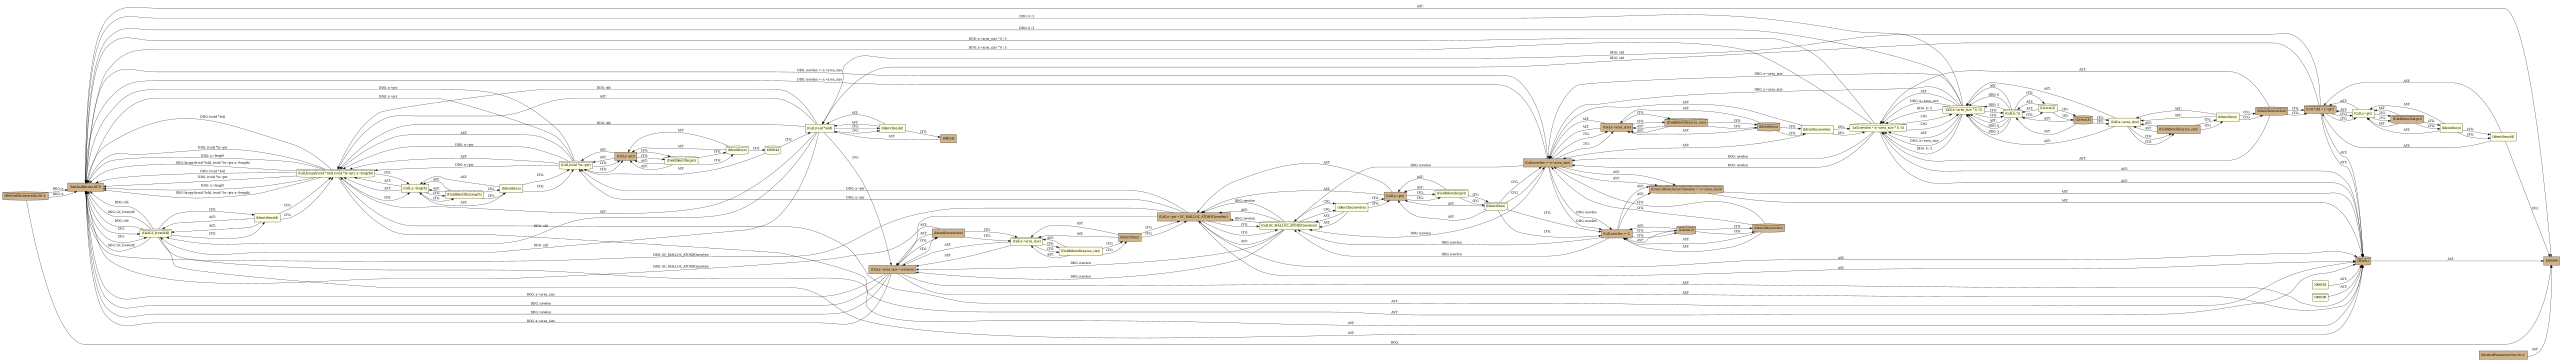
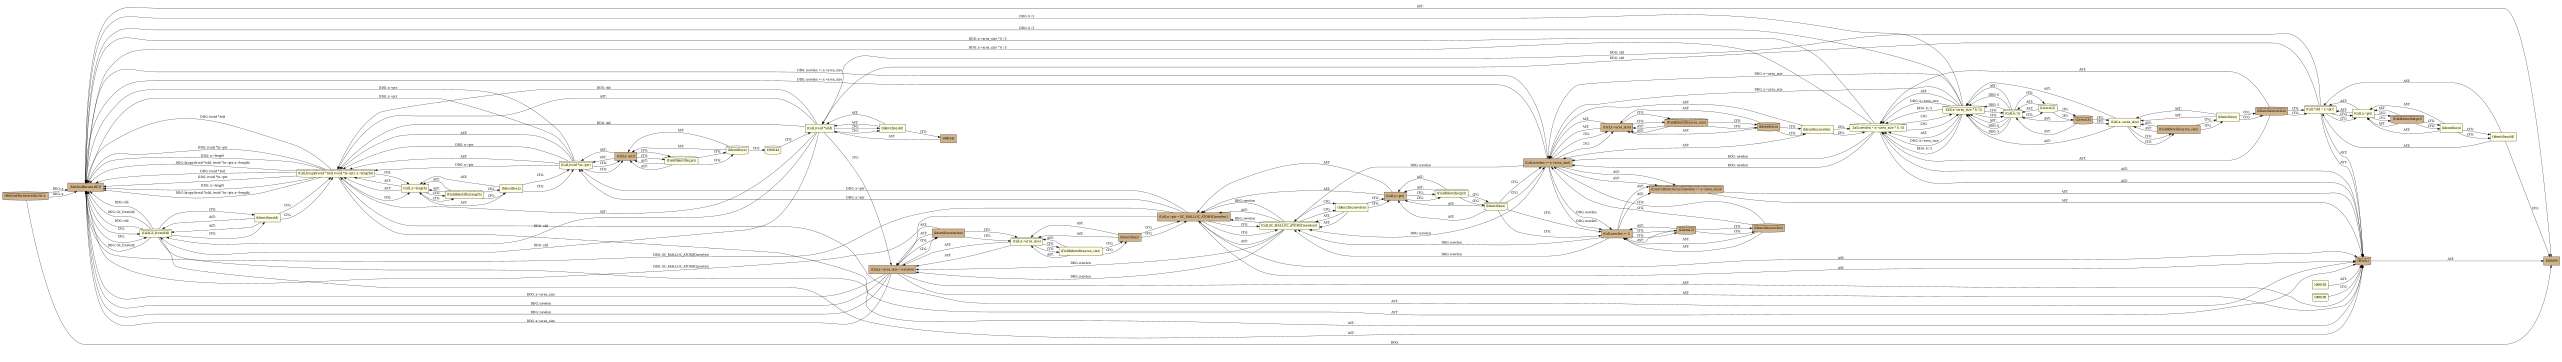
node "(Call,*old = x->ptr)": fillcolor tan -> lightyellow
edge "1000144" -> "(Call,(void *)x->ptr)": removed, label "AST:"
edge "1000109" -> "(Block,)": label "AST: " -> "CFG: "
node "(MethodParameterOut,Str x)": removed
